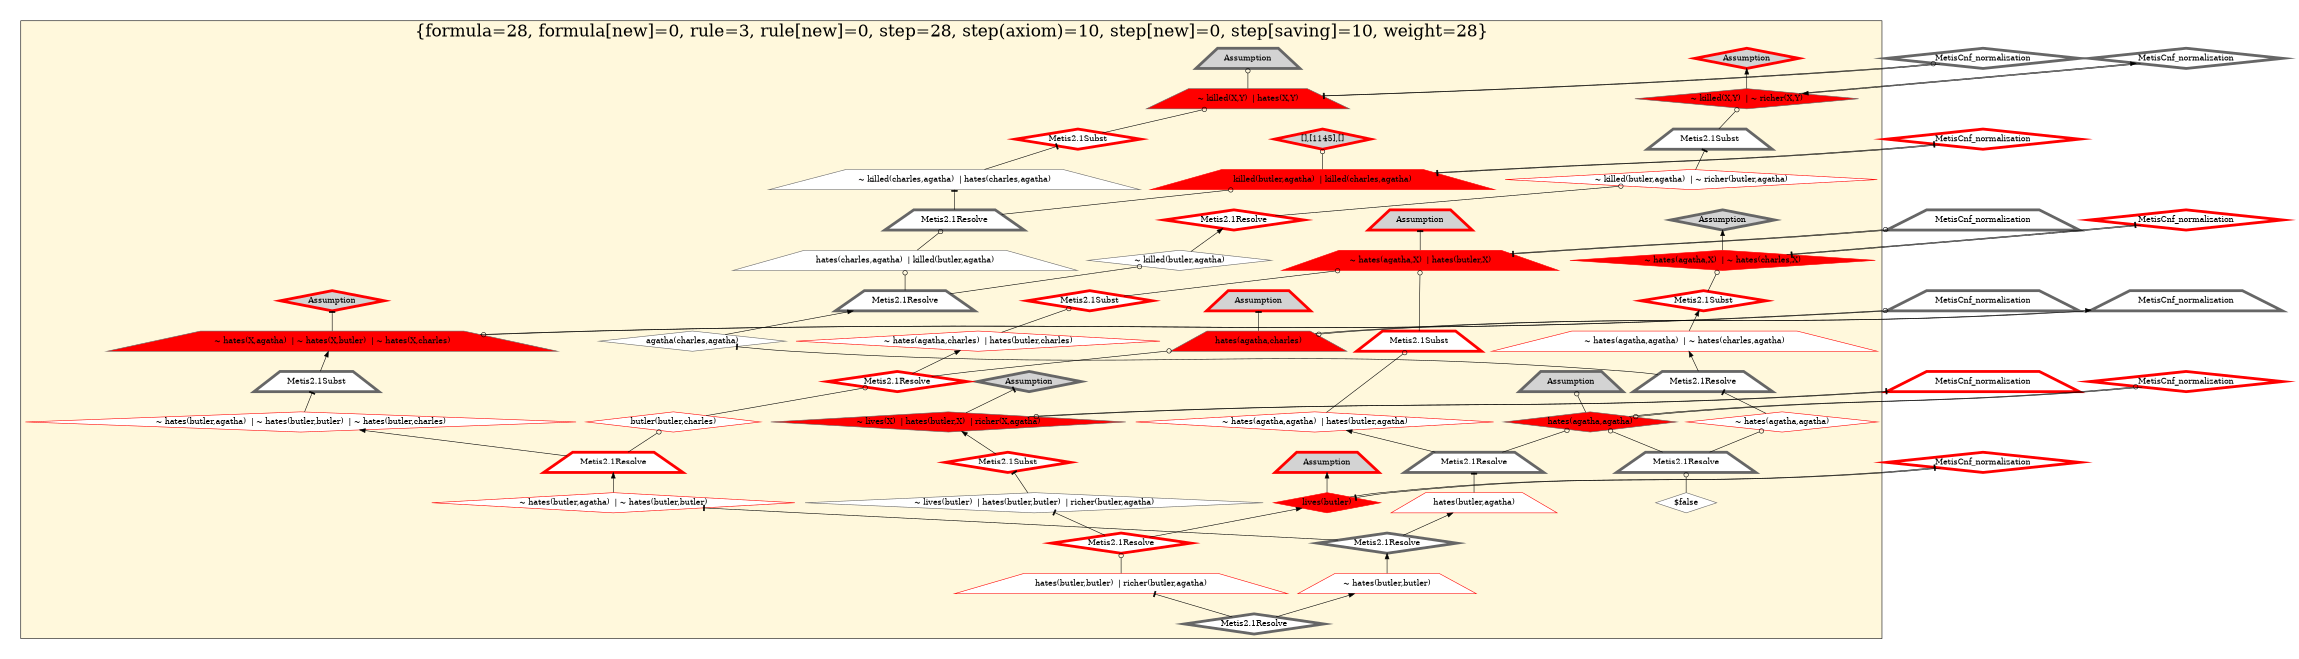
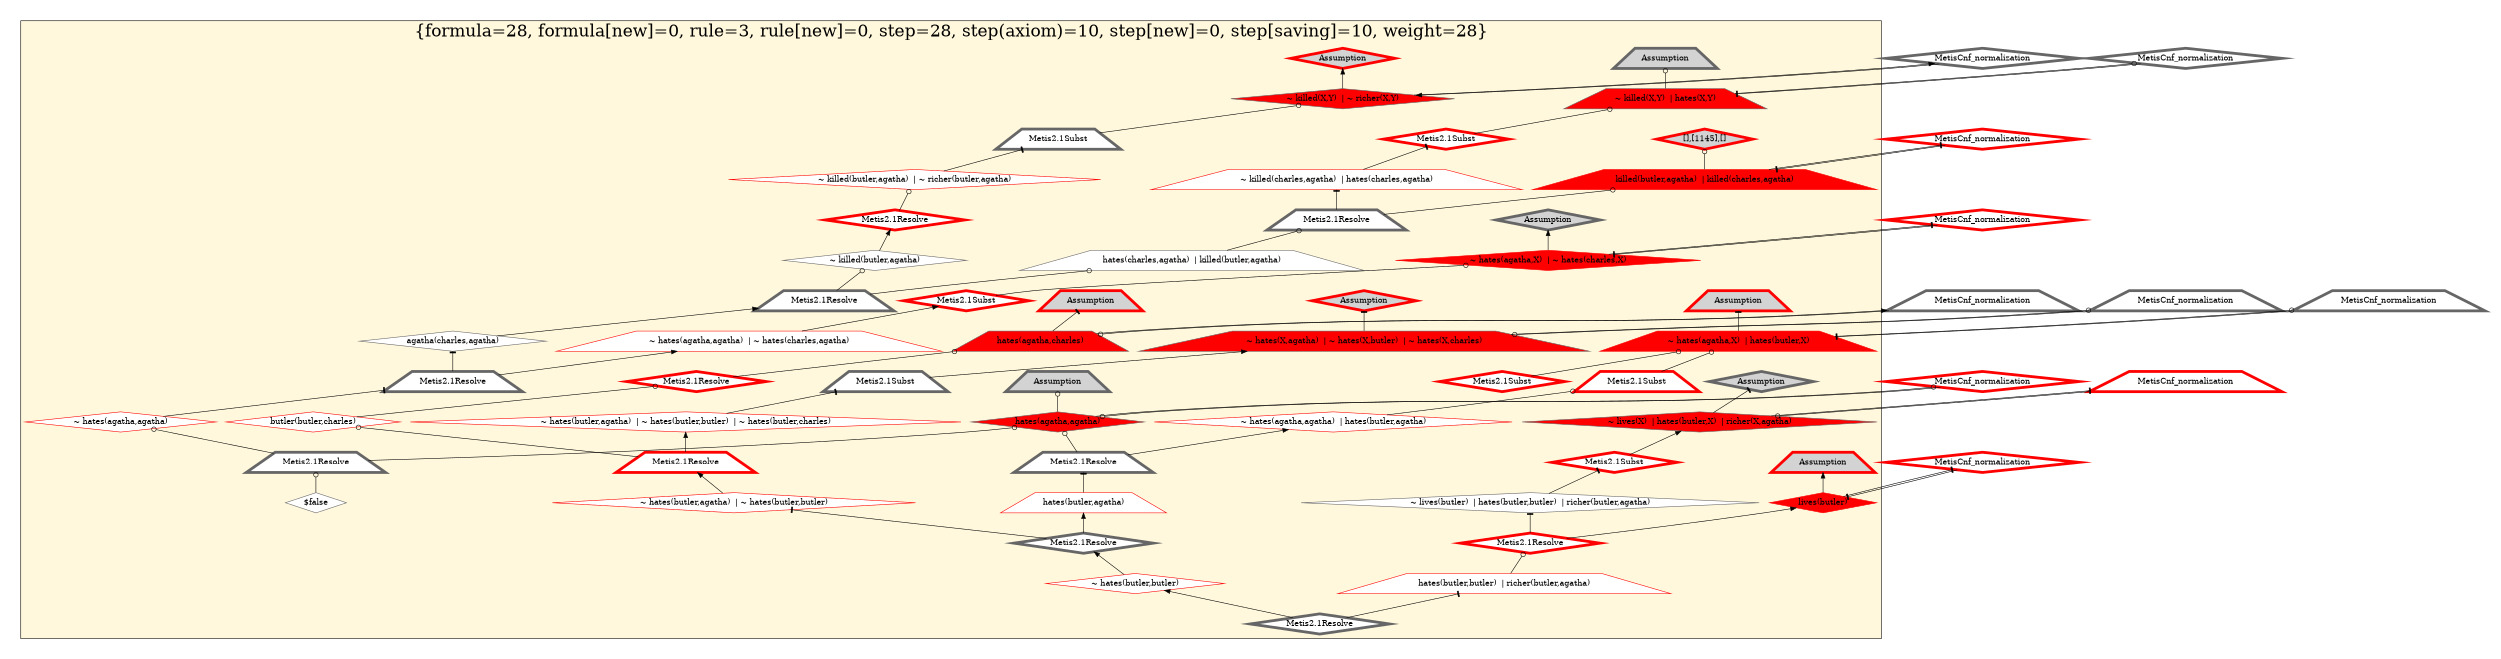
node "~ killed(charles,agatha)  | hates(charles,agatha)": color gray40 -> red
node "~ hates(agatha,charles)  | hates(butler,charles)": removed
node "~ hates(butler,butler)": shape trapezium -> diamond
